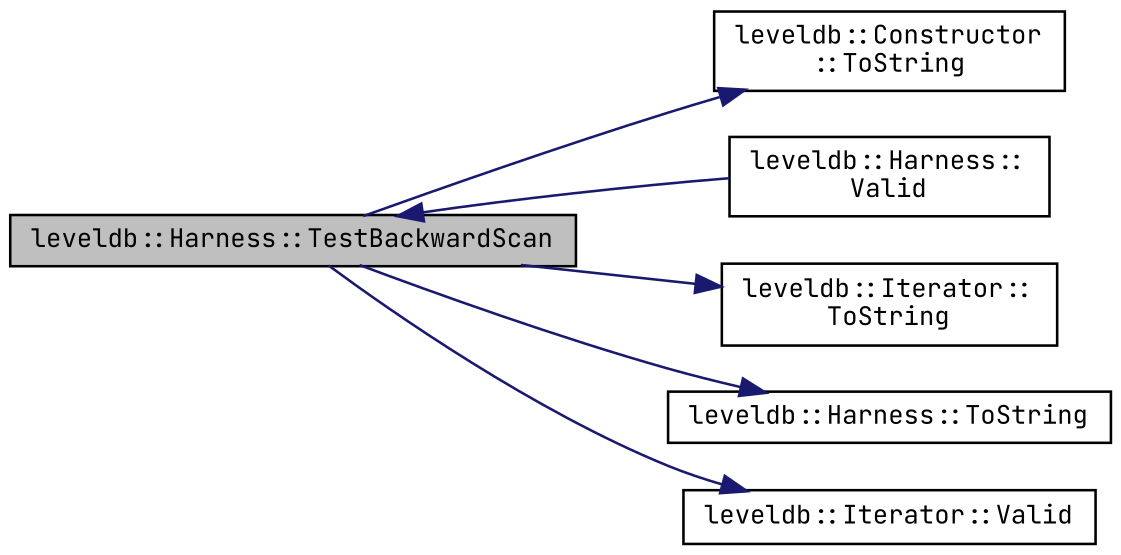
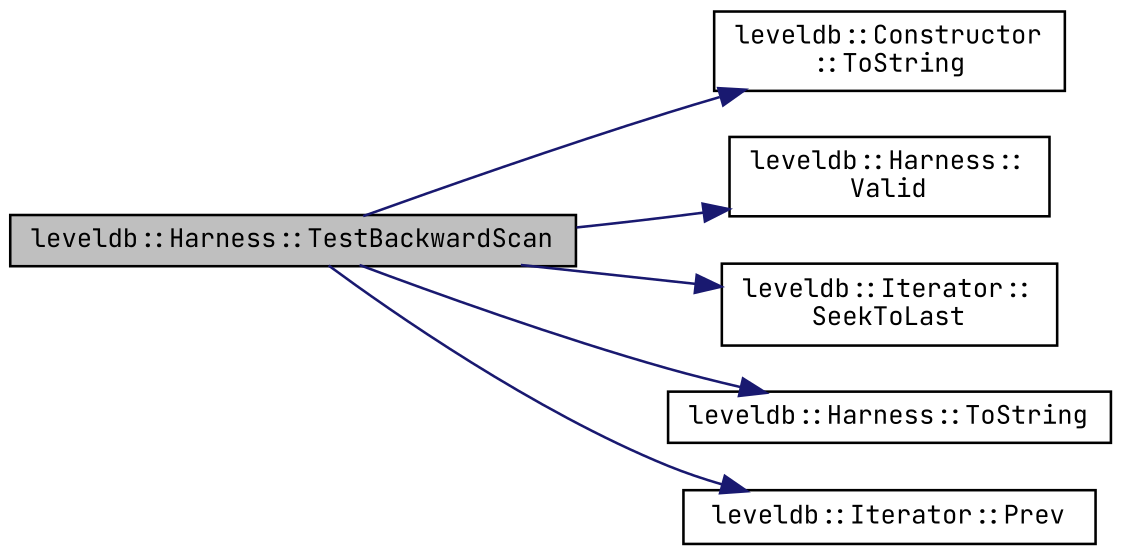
edge "leveldb::Harness:: Valid" -> "leveldb::Harness::TestBackwardScan": reversed
node "leveldb::Iterator:: ToString": label "leveldb::Iterator:: ToString" -> "leveldb::Iterator:: SeekToLast"
node "leveldb::Iterator::Valid": label "leveldb::Iterator::Valid" -> "leveldb::Iterator::Prev"
